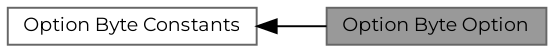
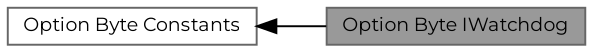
node "Option Byte Option": label "Option Byte Option" -> "Option Byte IWatchdog"
